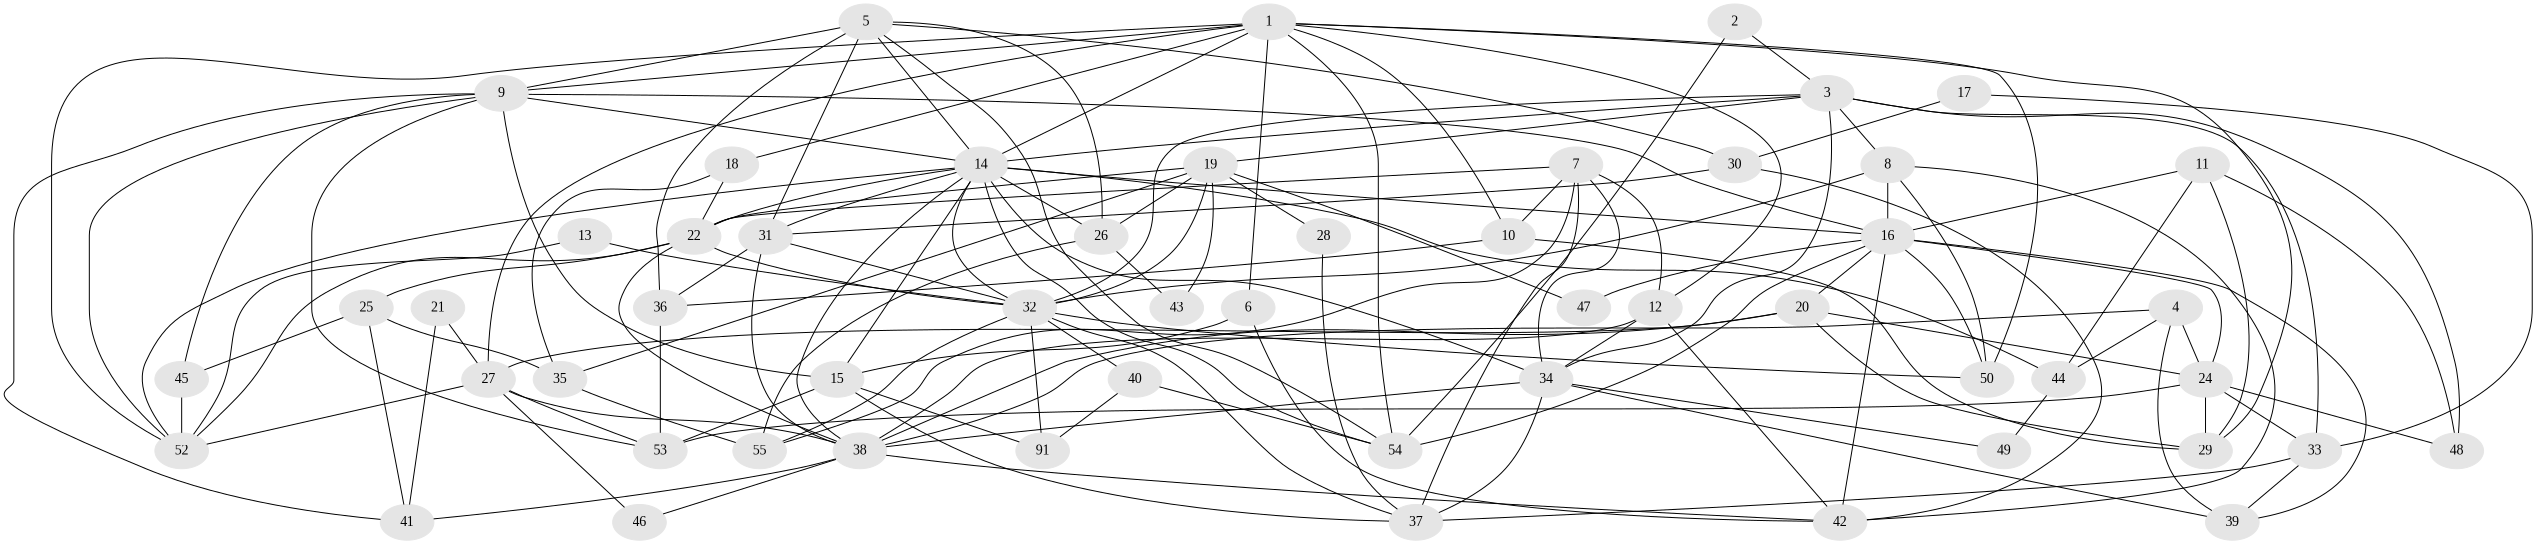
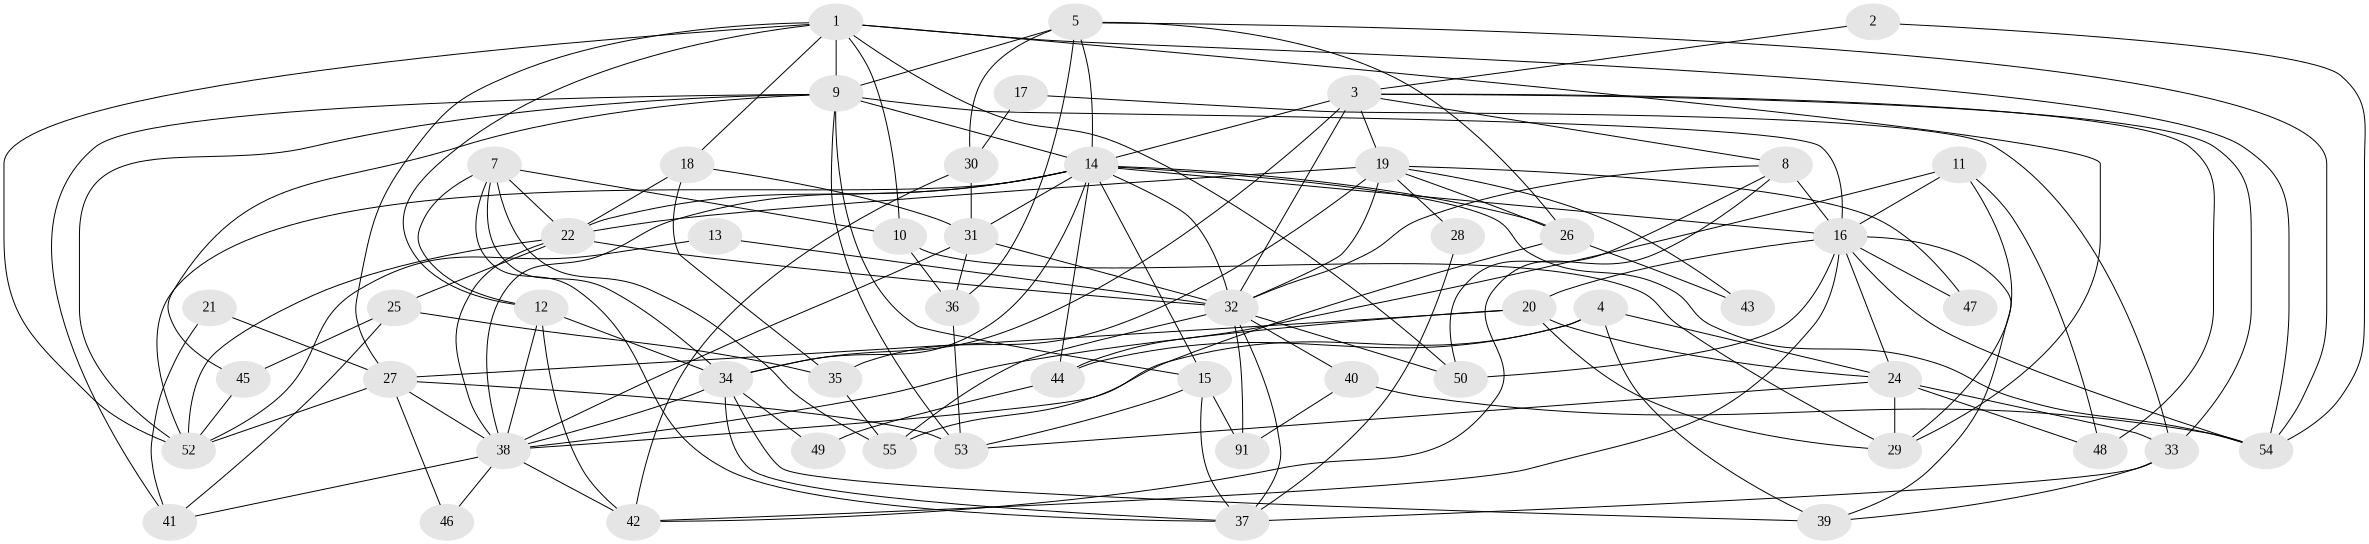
edge "1" -- "14": removed
edge "5" -- "31": now "18" -- "31"
node "6": removed
